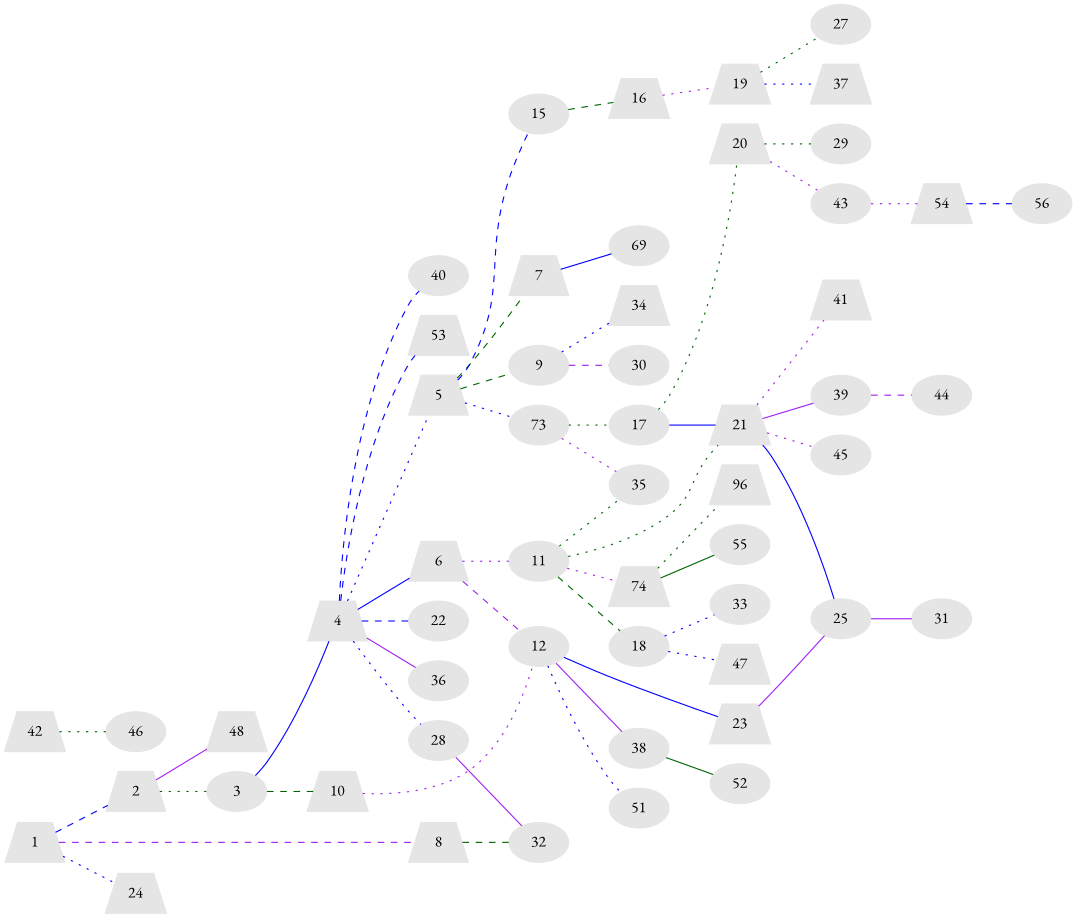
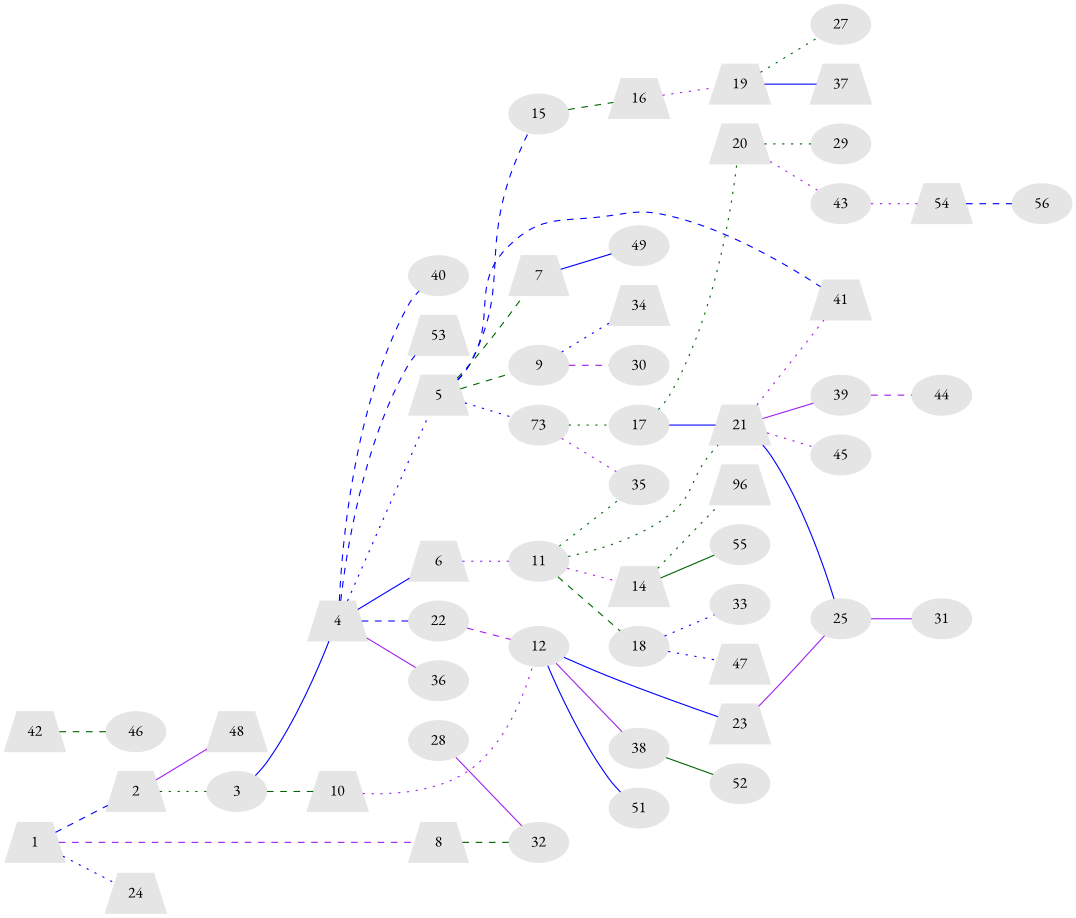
edge "19" -- "37": style dotted -> solid
edge "41" -- "5": added
node "69": label "69" -> "49"
node "74": label "74" -> "14"
edge "6" -- "12": now "22" -- "12"
edge "4" -- "28": removed
edge "42" -- "46": style dotted -> dashed
edge "12" -- "51": style dotted -> solid
